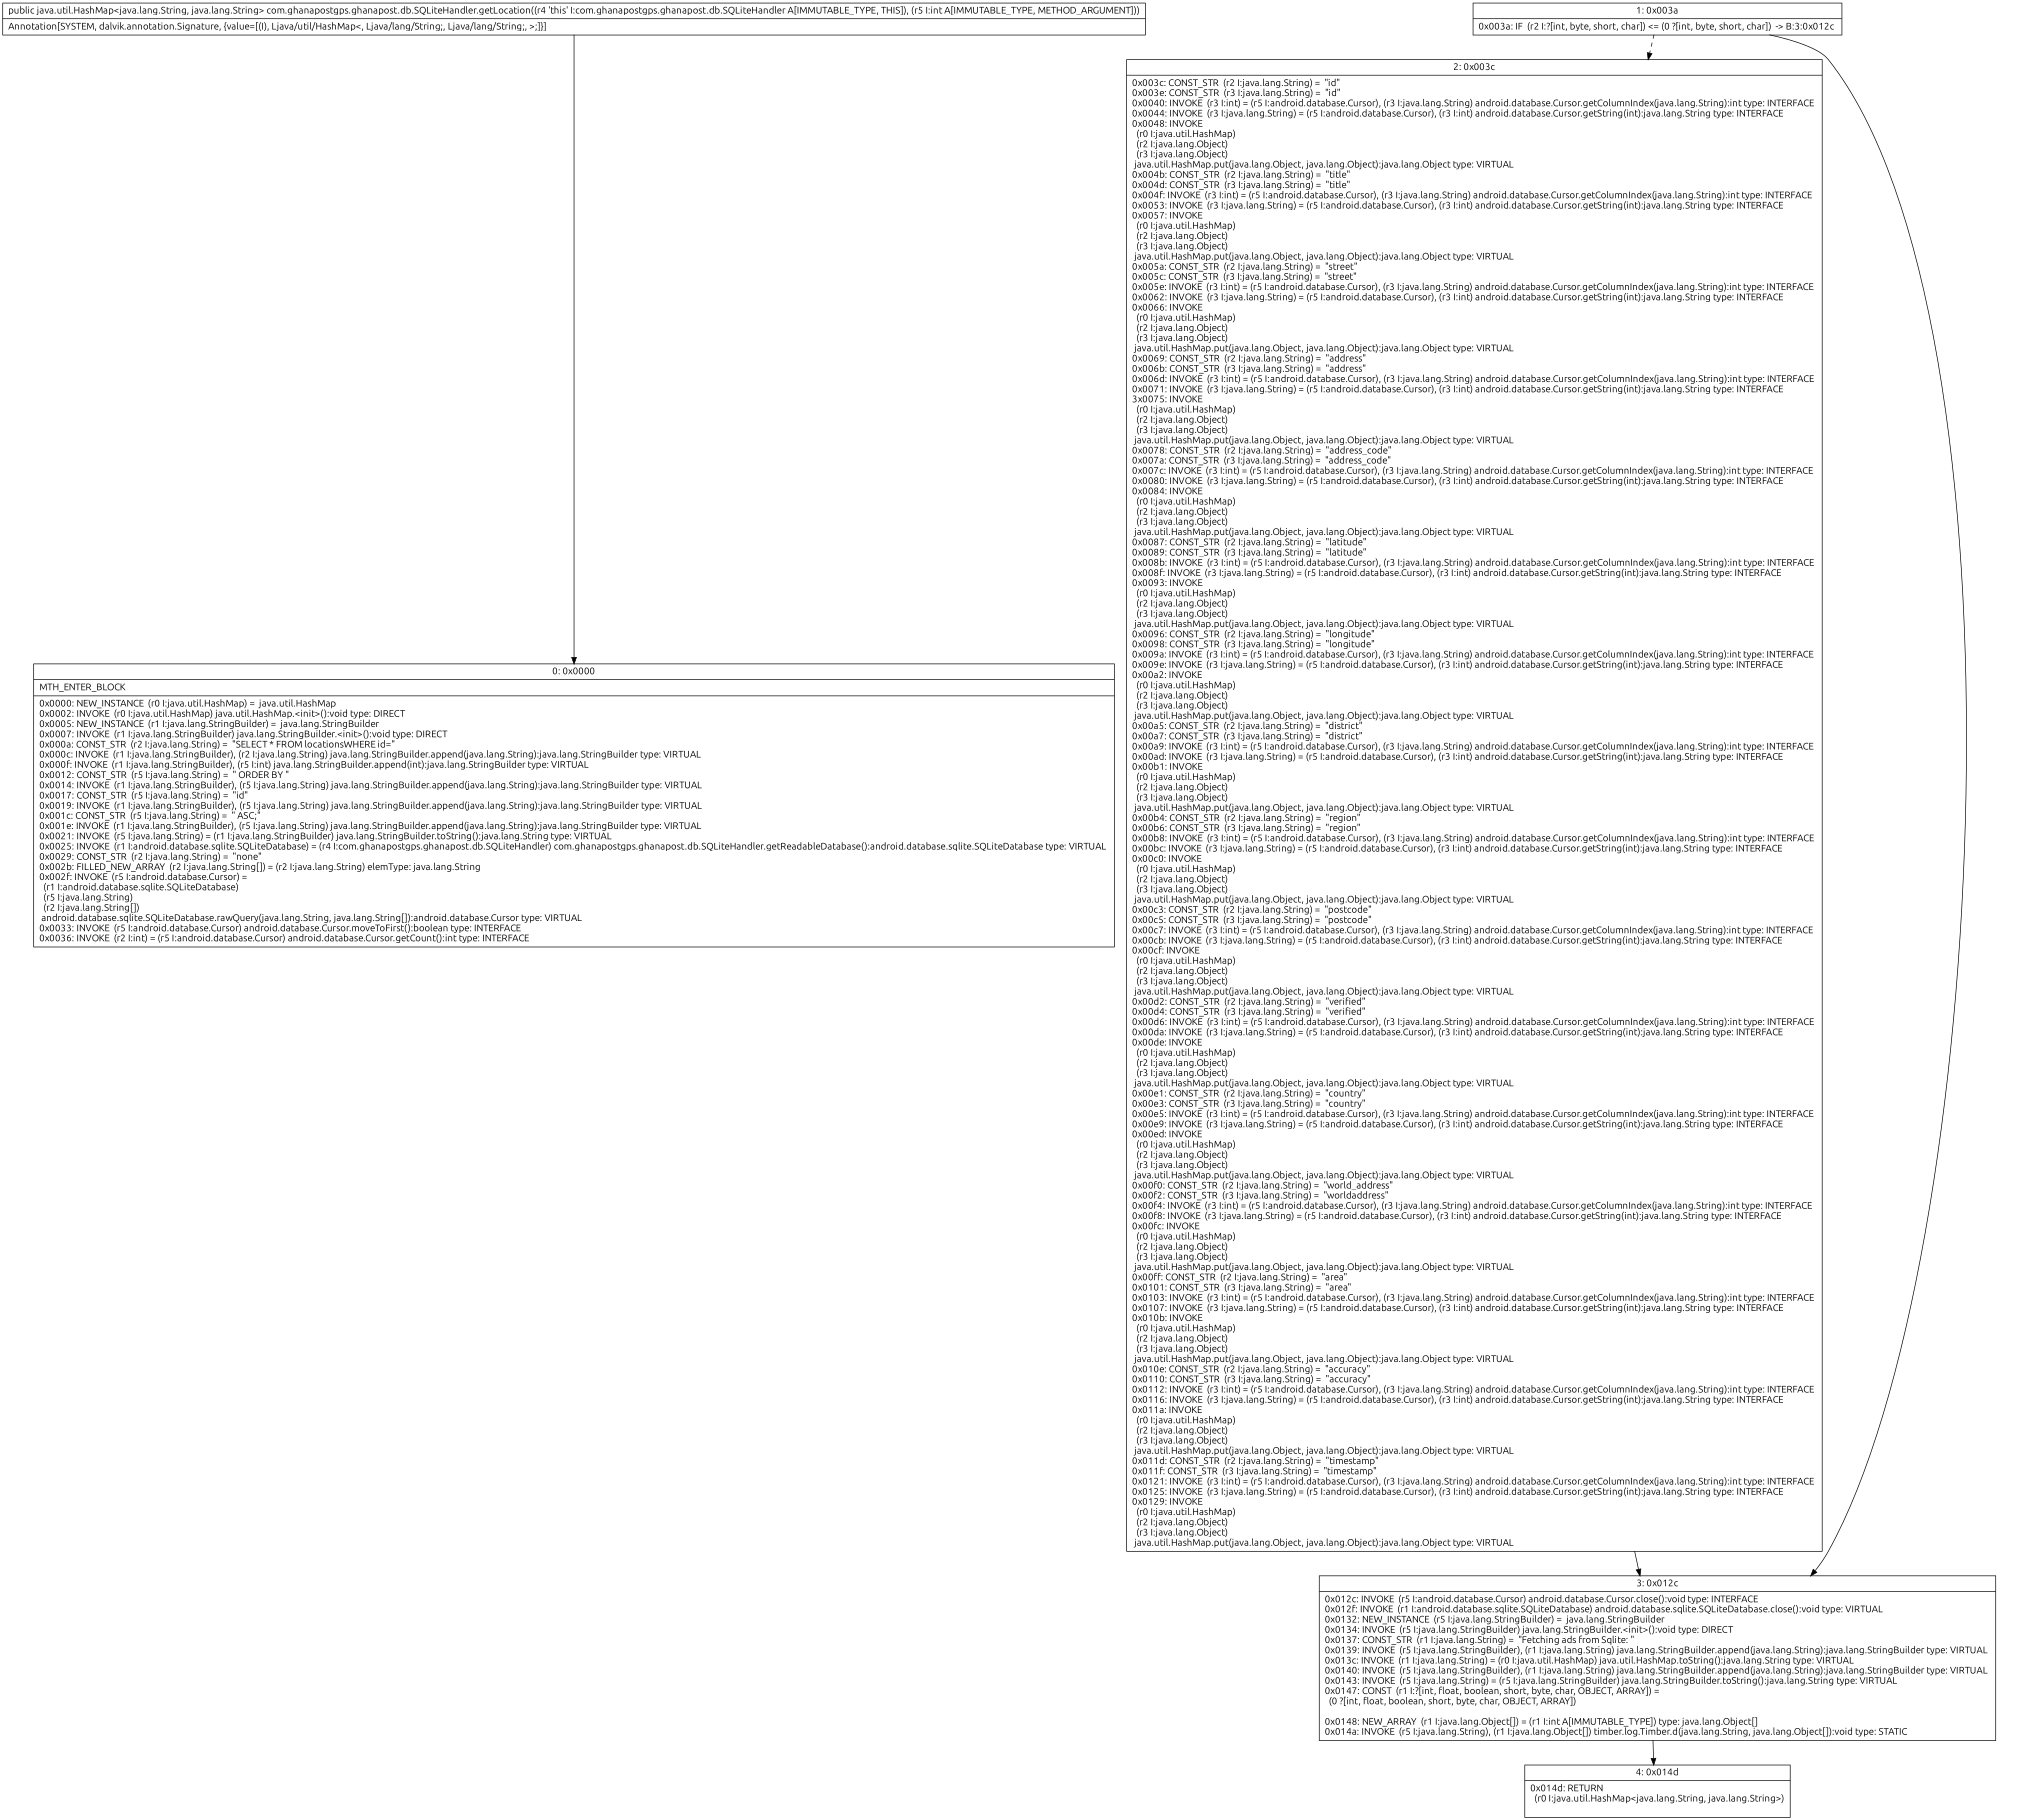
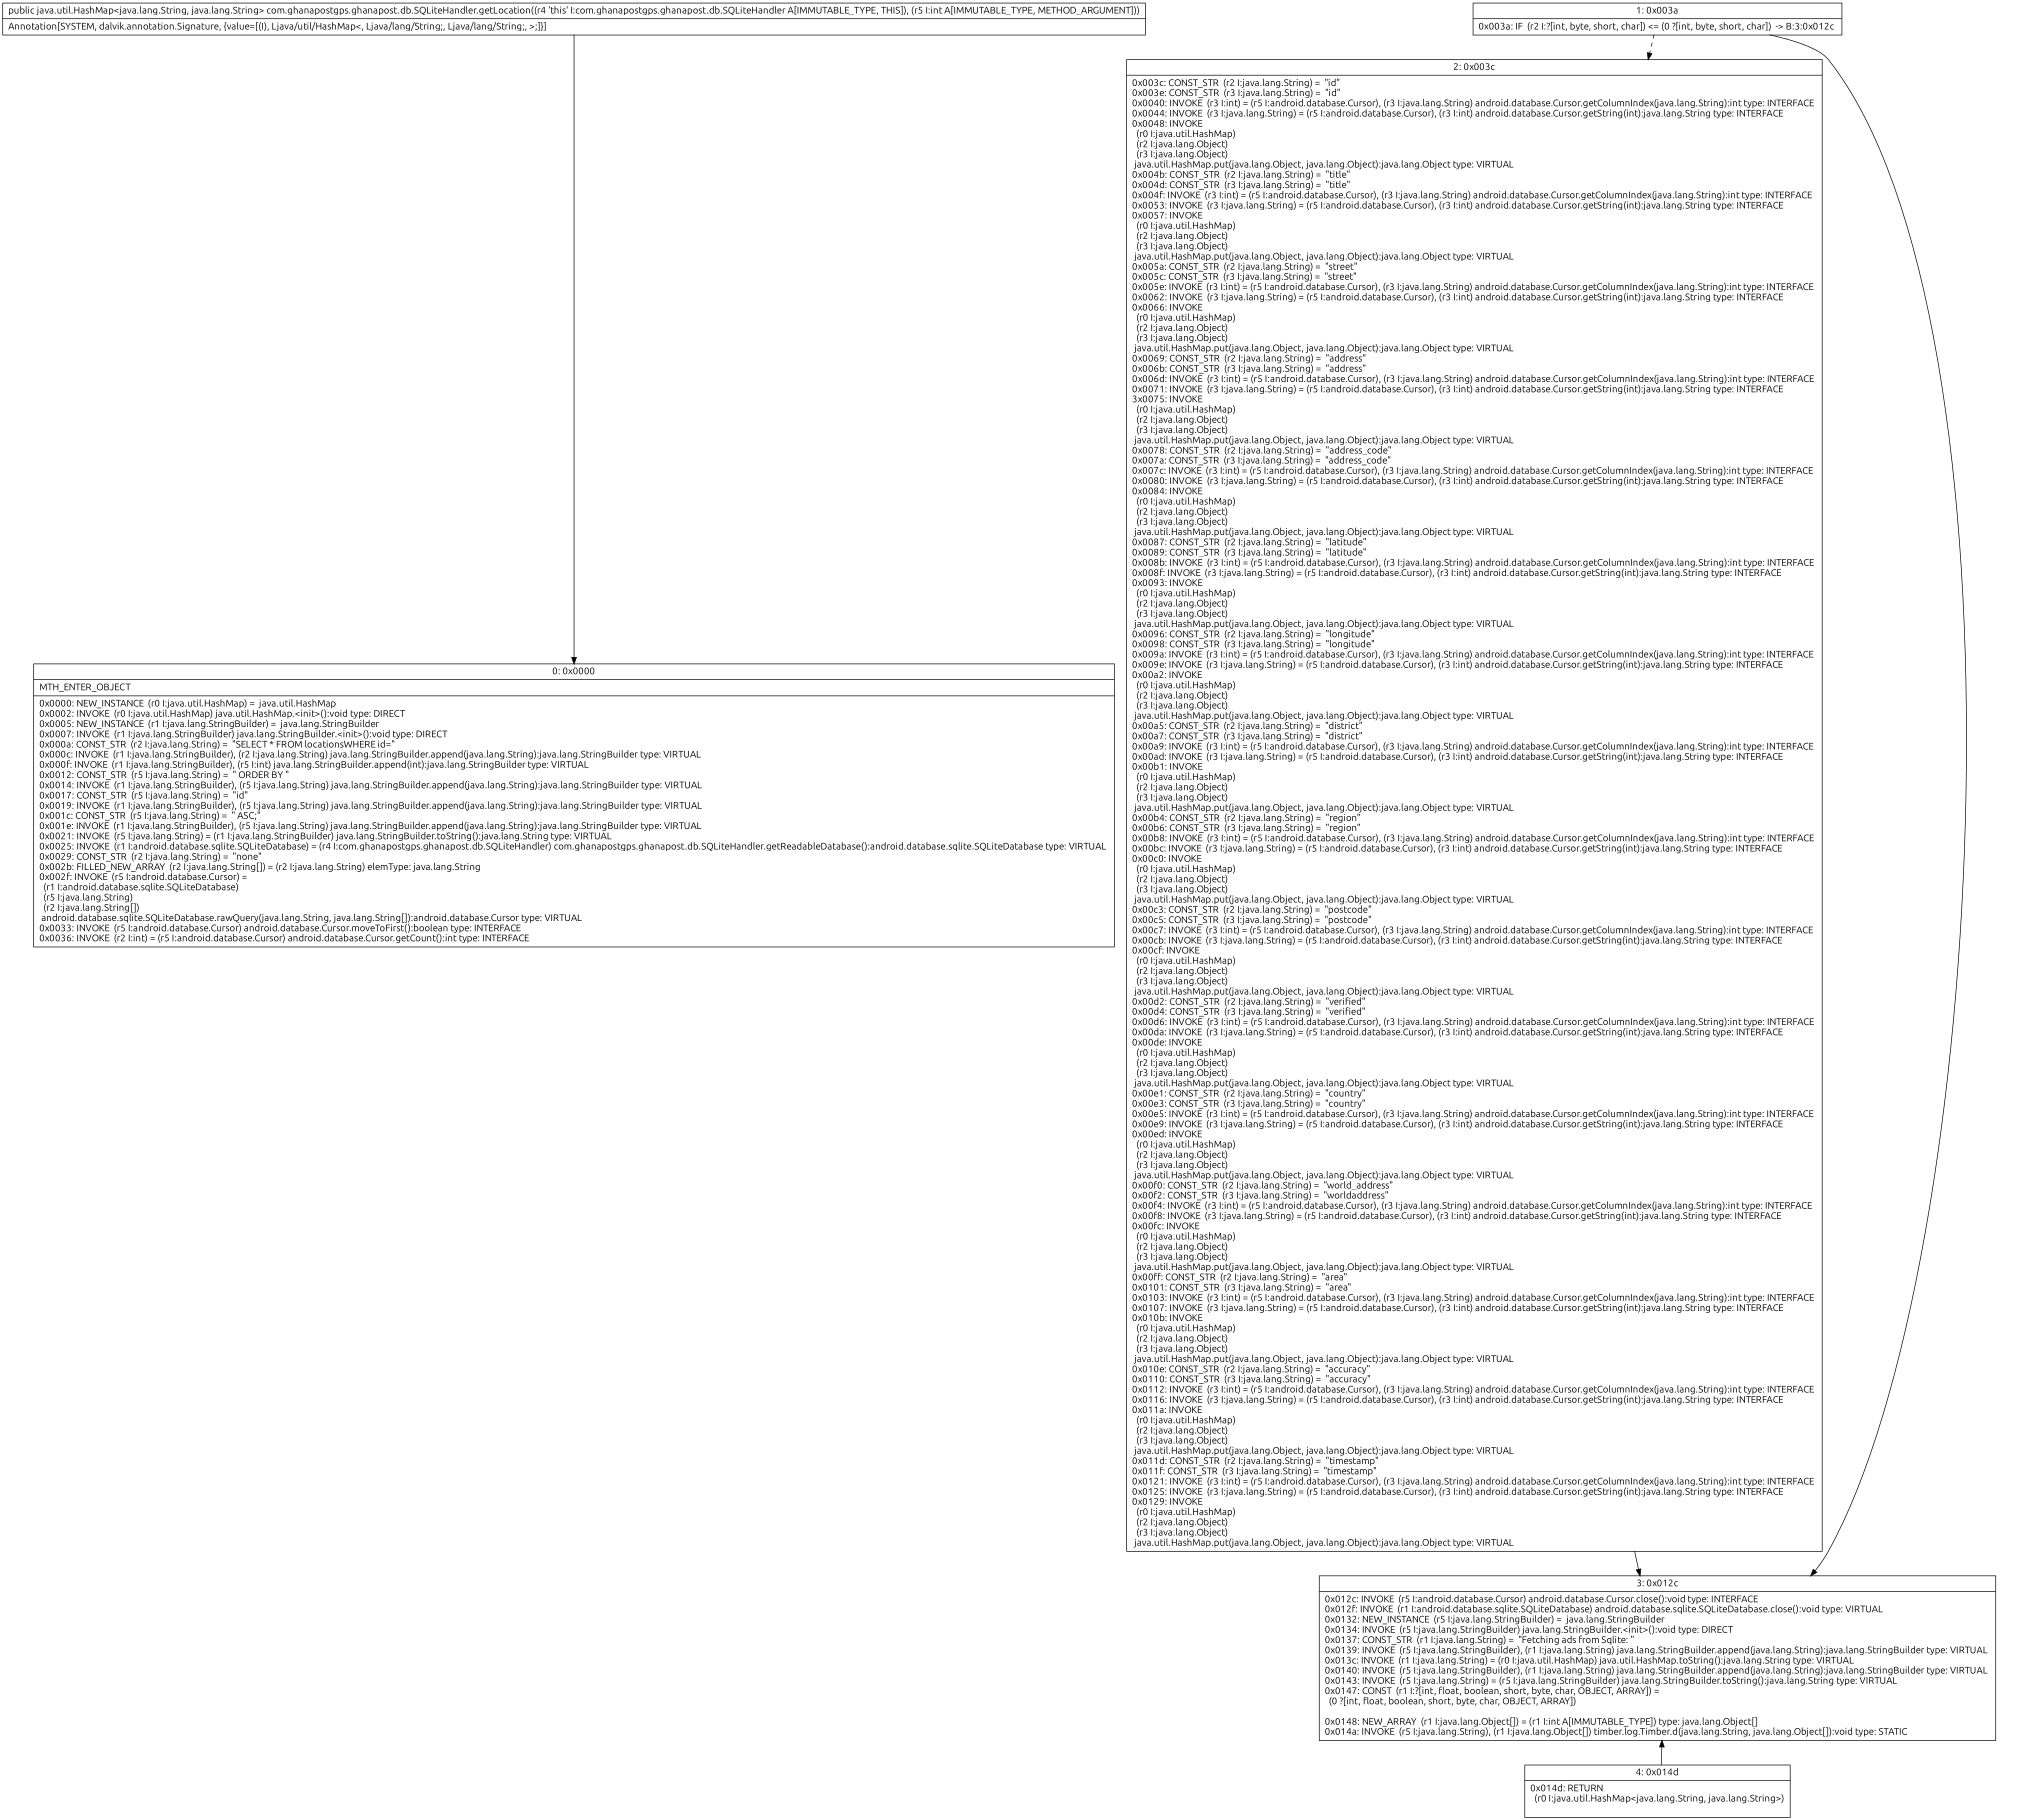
node "0: 0x0000": text "MTH_ENTER_BLOCK" -> "MTH_ENTER_OBJECT"
edge "3: 0x012c" -> "4: 0x014d": reversed
